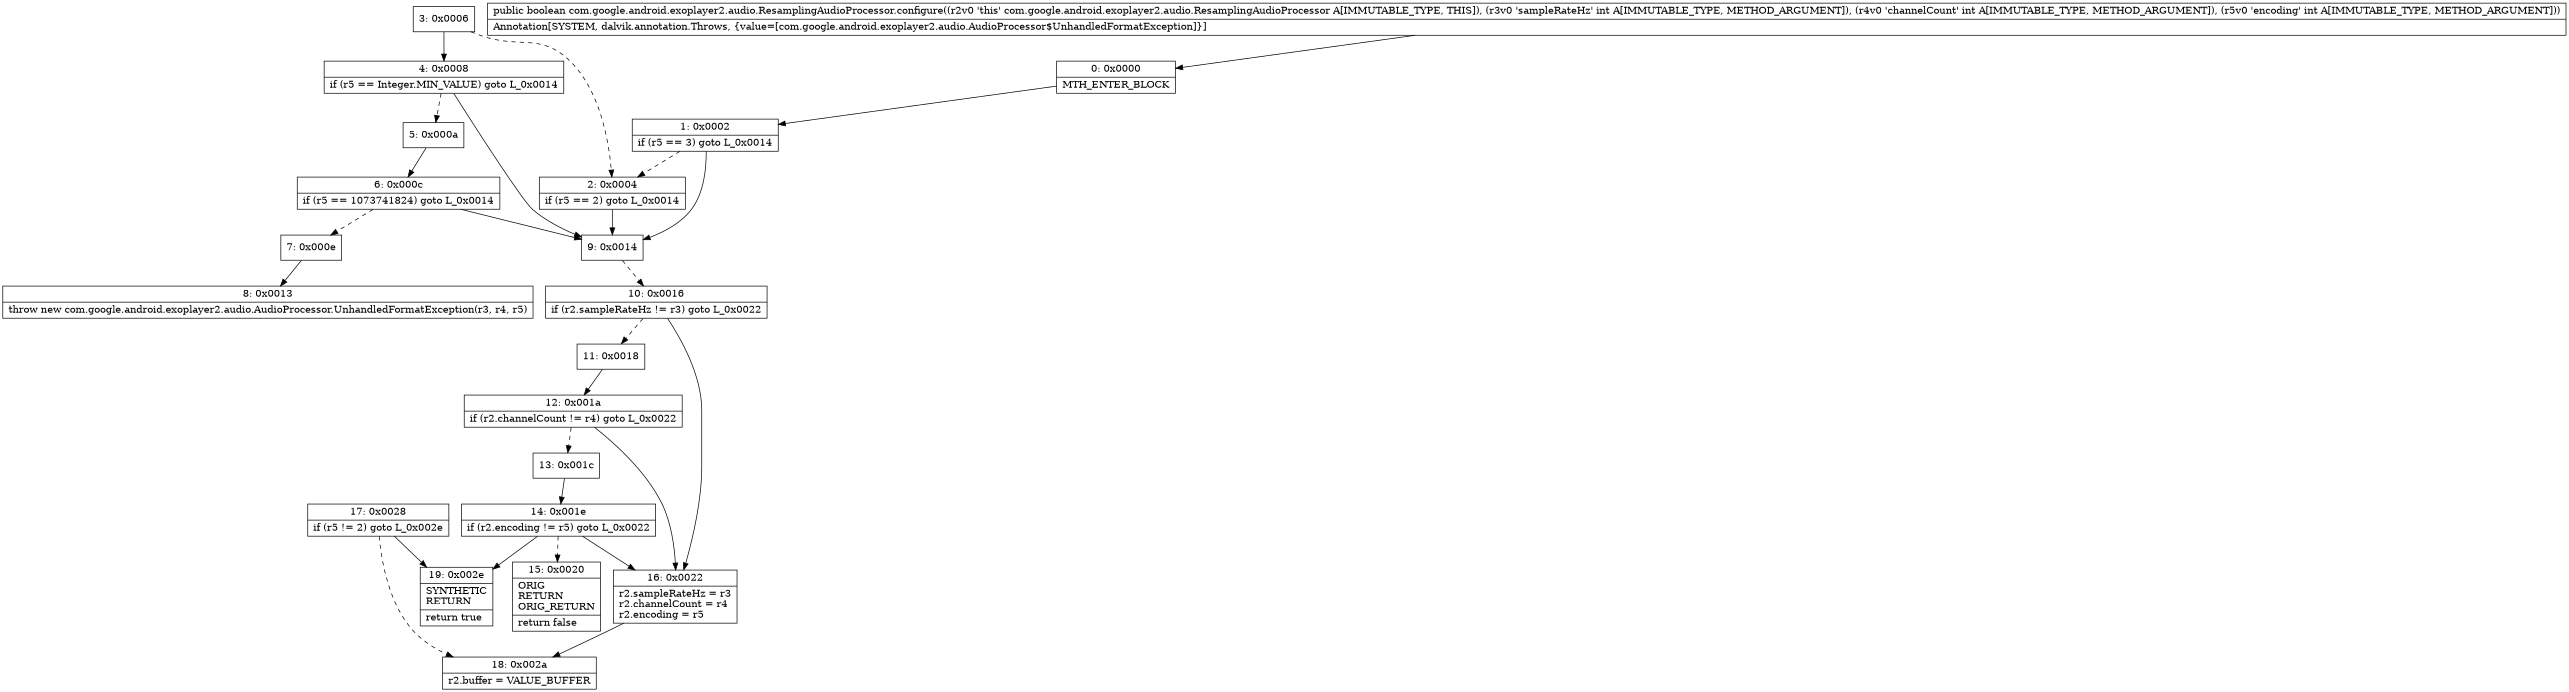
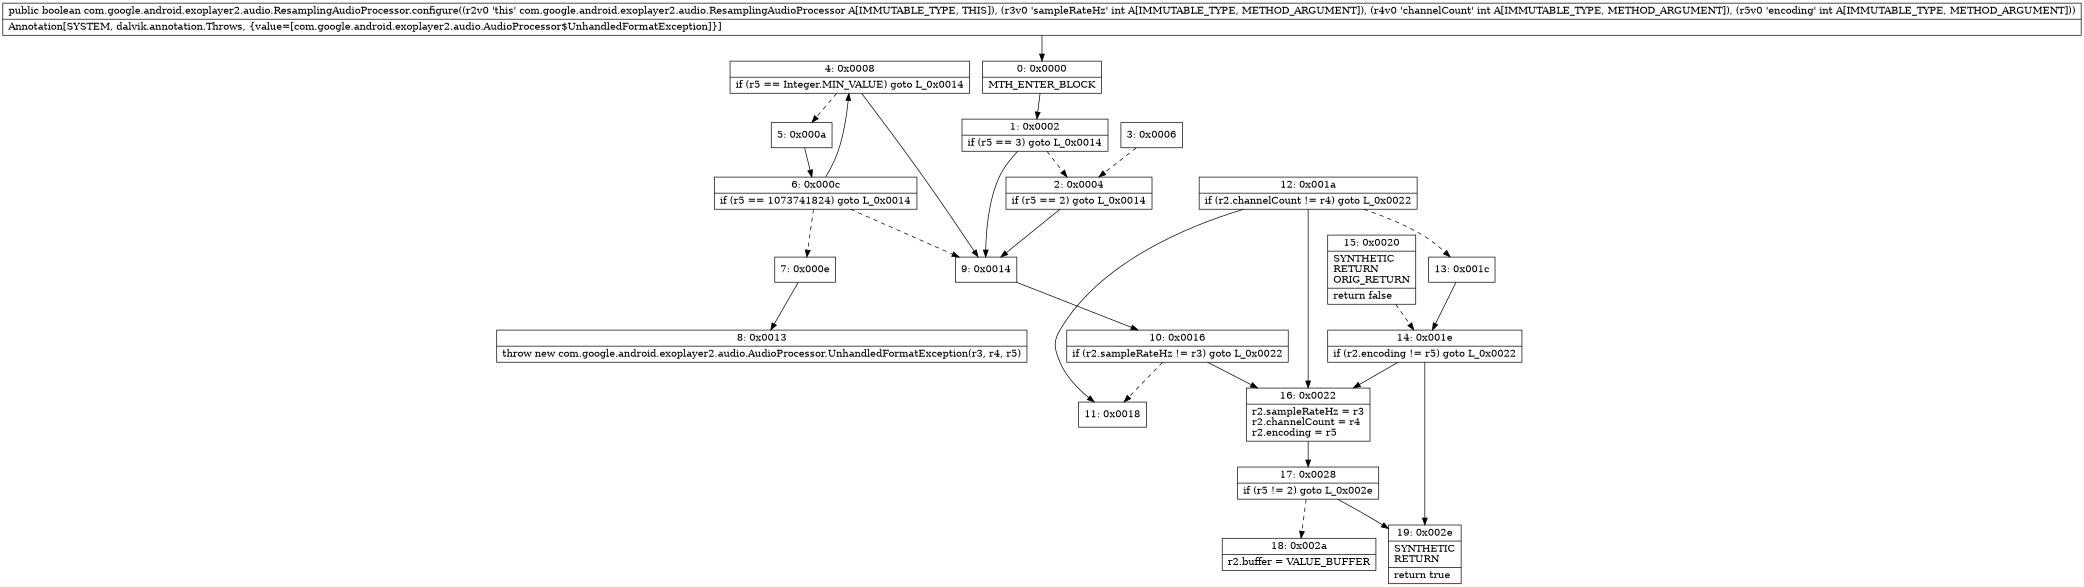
edge "3: 0x0006" -> "4: 0x0008": now "6: 0x000c" -> "4: 0x0008"
edge "6: 0x000c" -> "9: 0x0014": style solid -> dashed
edge "9: 0x0014" -> "10: 0x0016": style dashed -> solid
edge "11: 0x0018" -> "12: 0x001a": reversed
edge "14: 0x001e" -> "15: 0x0020": reversed
node "15: 0x0020": text "ORIG" -> "SYNTHETIC"
edge "16: 0x0022" -> "18: 0x002a": now "16: 0x0022" -> "17: 0x0028"
